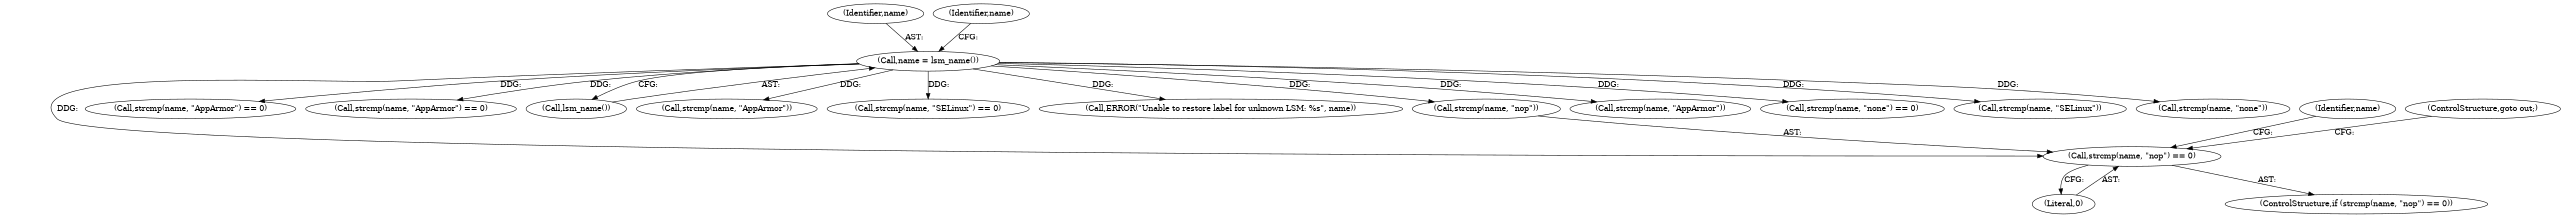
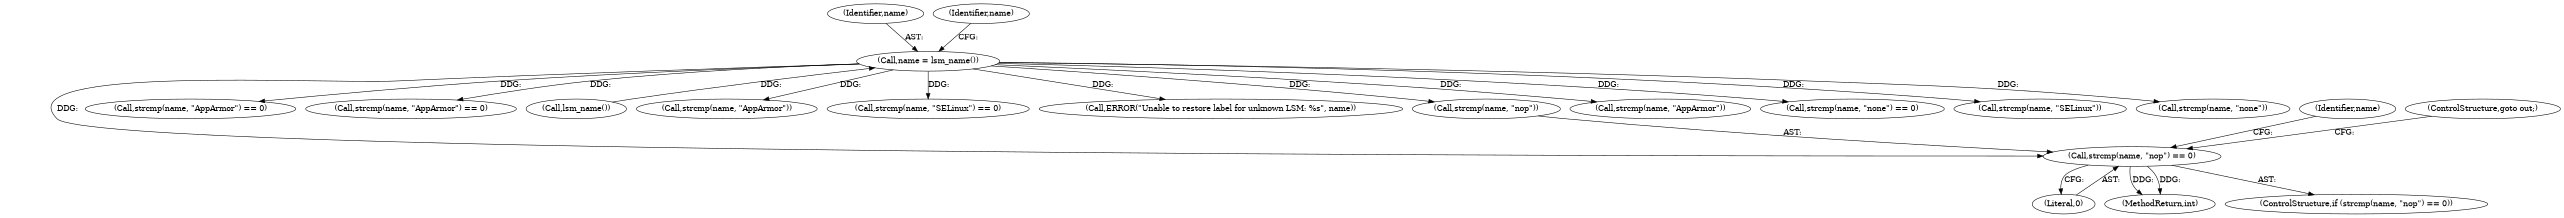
edge "(Call,name = lsm_name())" -> "(Call,lsm_name())": removed, label "CFG:"
edge "(Call,lsm_name())" -> "(Call,name = lsm_name())": label "AST: " -> "DDG: "
node "(MethodReturn,int)": added
